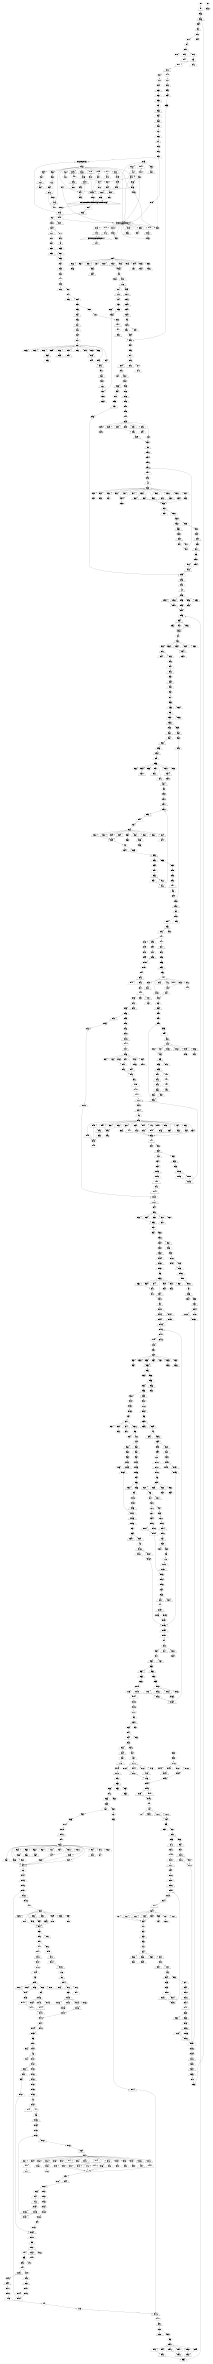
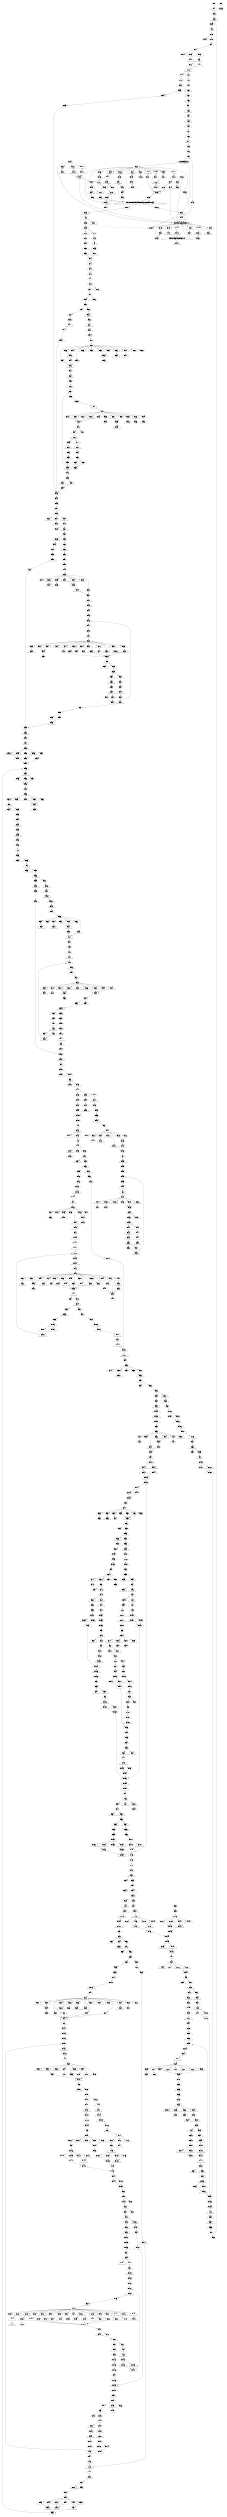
node "e_14": added
